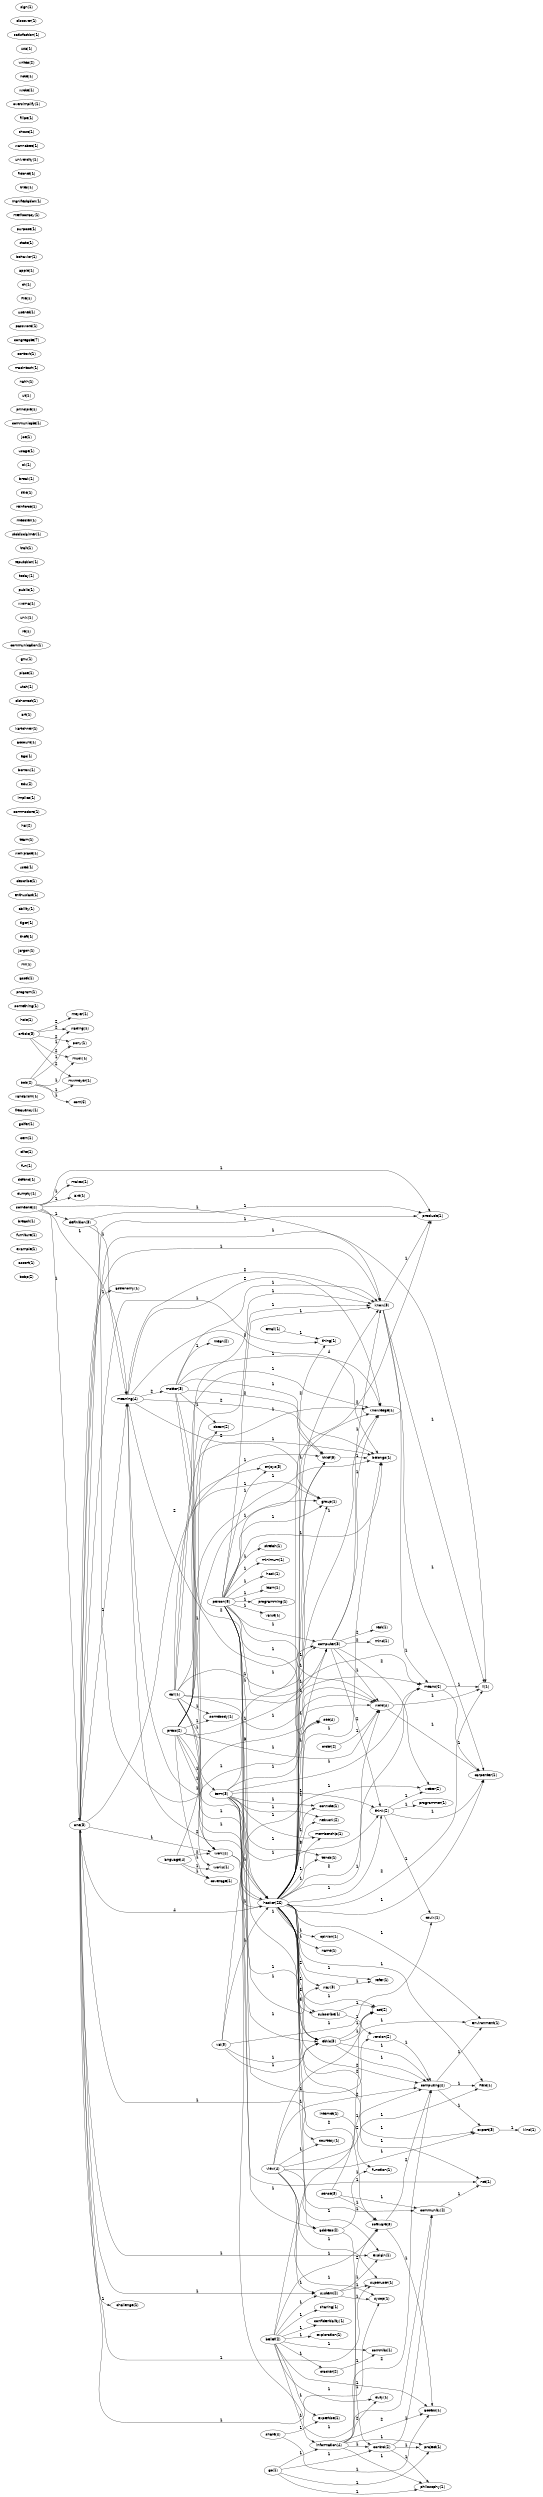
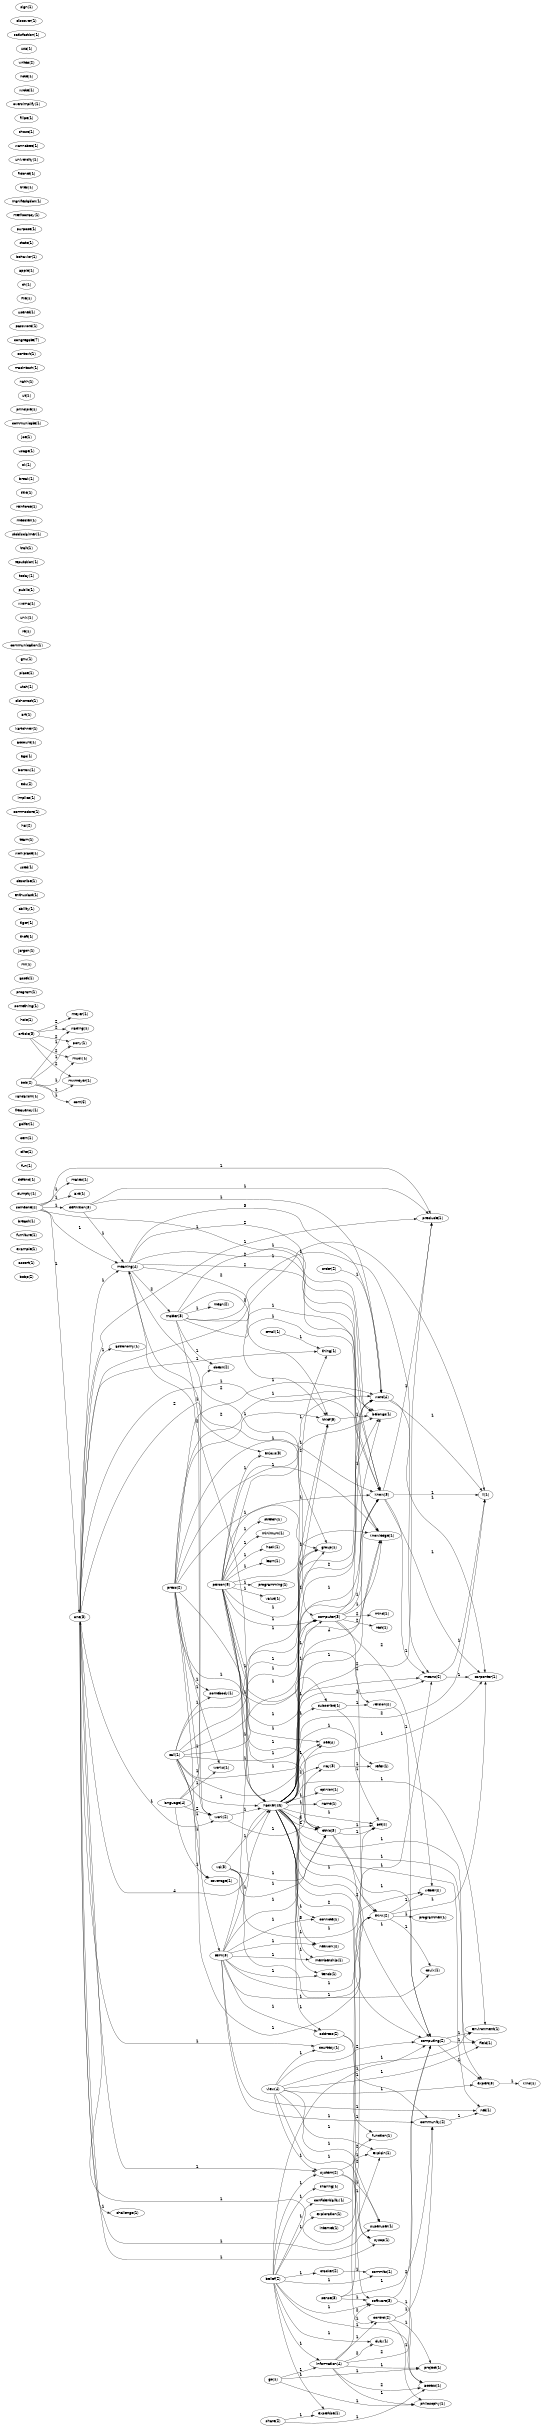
edge "go(1)" -> "control(2)": removed, label "1"
